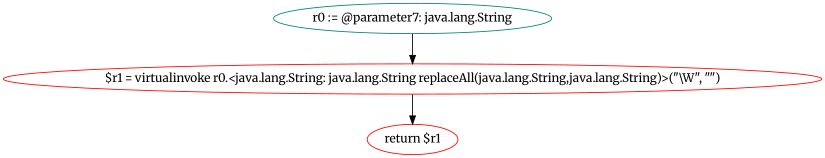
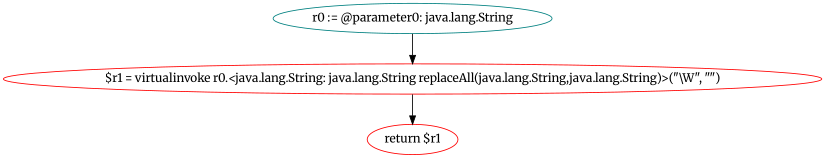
node "r0 := @parameter7: java.lang.String": label "r0 := @parameter7: java.lang.String" -> "r0 := @parameter0: java.lang.String"
